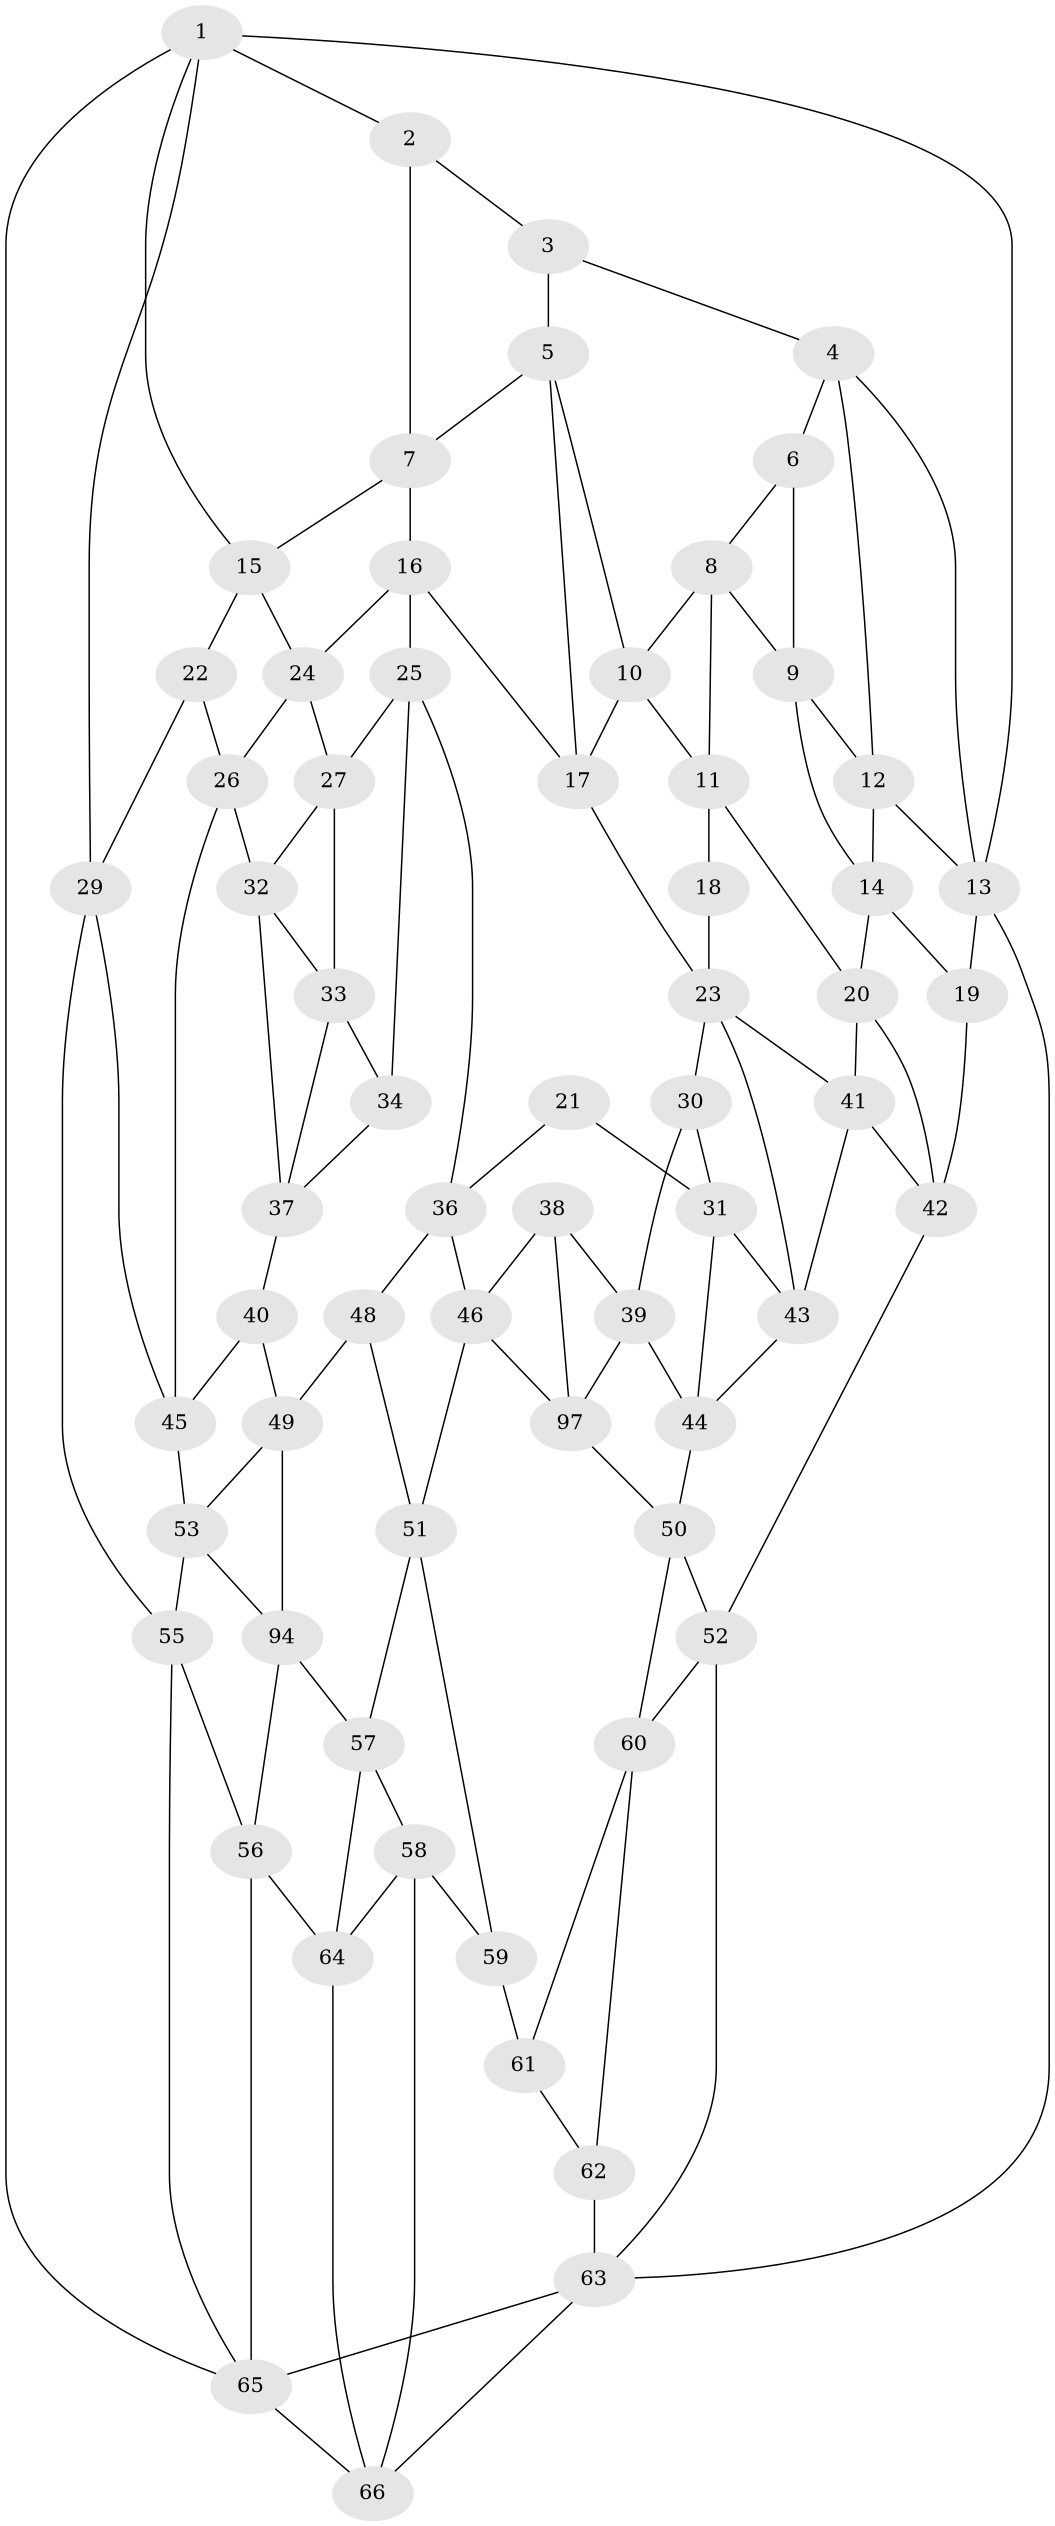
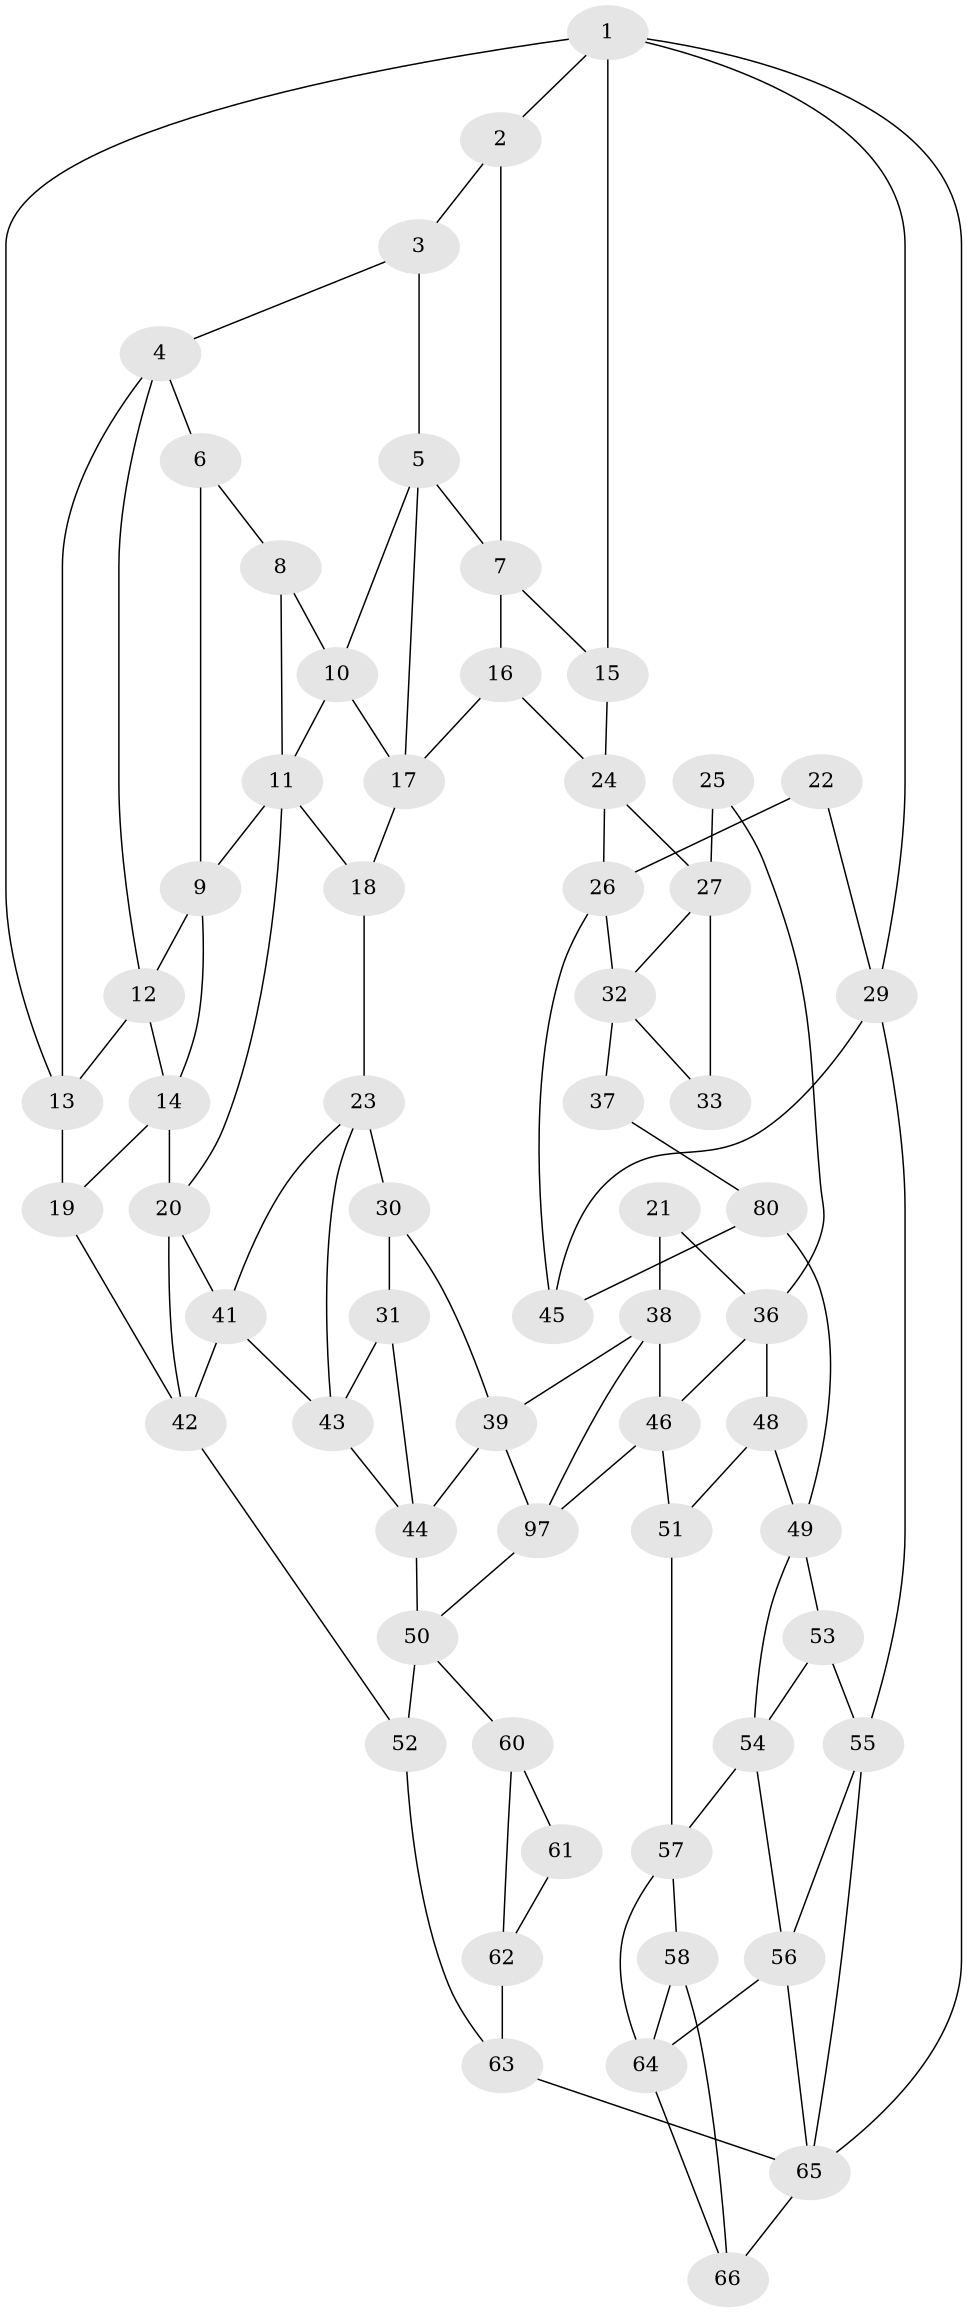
edge "15" -- "22": removed
edge "16" -- "25": removed
edge "8" -- "9": now "11" -- "9"
edge "17" -- "23": now "17" -- "18"
edge "33" -- "37": removed
node "34": removed
edge "21" -- "31": now "21" -- "38"
node "40": label "40" -> "80"
edge "45" -- "53": removed
node "94": label "94" -> "54"
edge "52" -- "60": removed
edge "13" -- "63": removed
node "59": removed
edge "63" -- "66": removed
